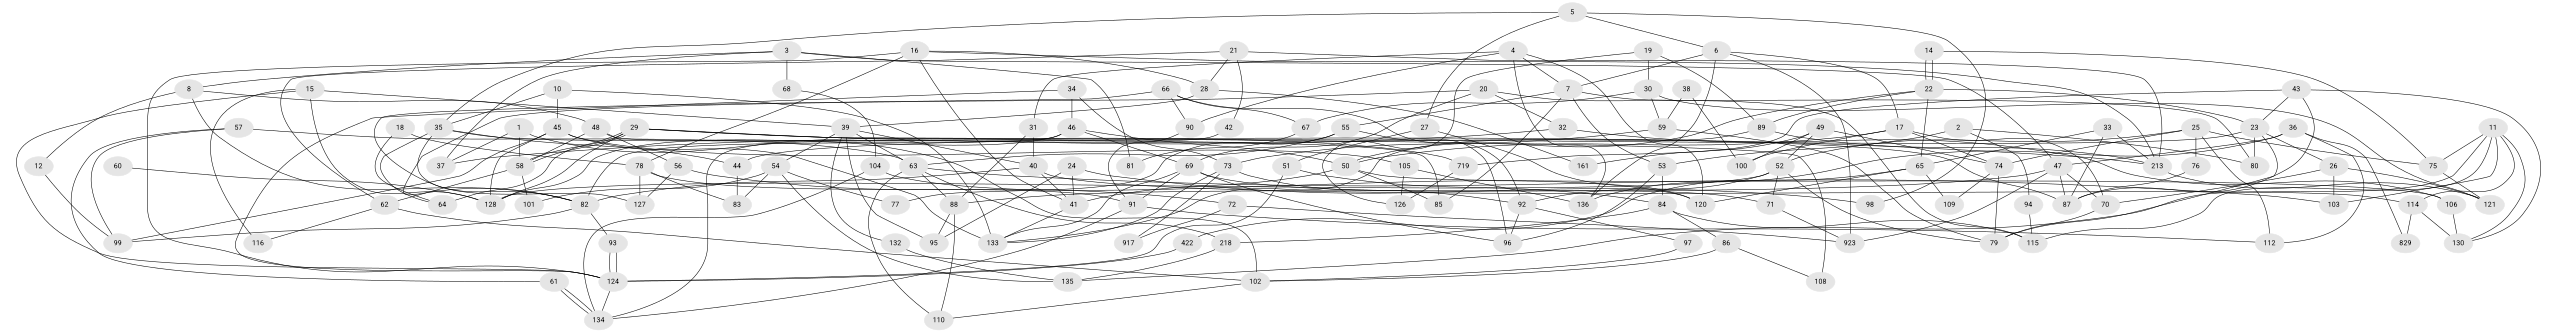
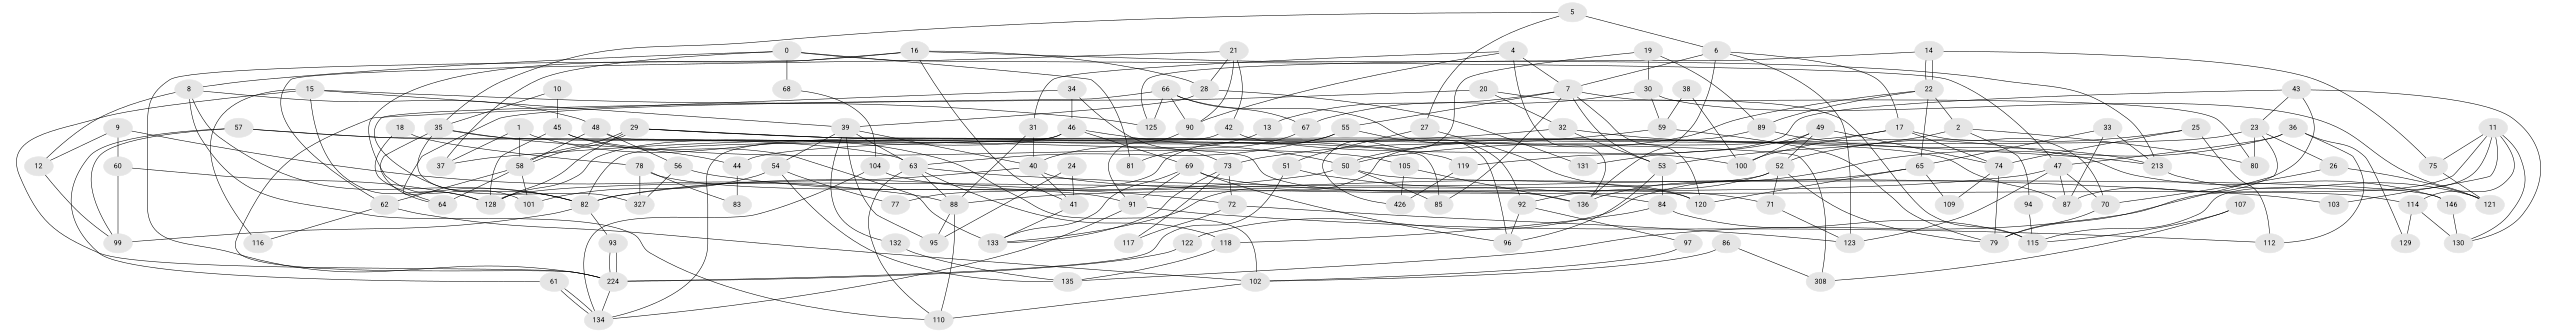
node "3": label "3" -> "0"
edge "21" -- "213": now "21" -- "90"
edge "22" -- "23": now "22" -- "2"
edge "10" -- "133": removed
edge "16" -- "78": now "16" -- "101"
edge "4" -- "120": now "7" -- "120"
node "9": added
node "125": added
node "13": added
edge "20" -- "69": removed
edge "32" -- "53": added
edge "25" -- "75": removed
edge "42" -- "100": added
edge "57" -- "136": added
node "719": label "719" -> "119"
node "161": label "161" -> "131"
node "76": removed
edge "29" -- "64": now "58" -- "64"
edge "50" -- "41": now "50" -- "82"
edge "26" -- "103": removed
edge "54" -- "83": removed
edge "73" -- "92": now "73" -- "72"
edge "45" -- "99": now "60" -- "99"
node "127": label "127" -> "327"
node "126": label "126" -> "426"
node "98": removed
node "107": added
node "106": label "106" -> "146"
edge "8" -- "110": added
edge "84" -- "86": removed
node "917": label "917" -> "117"
node "422": label "422" -> "122"
node "218": label "218" -> "118"
node "923": label "923" -> "123"
node "829": label "829" -> "129"
node "124": label "124" -> "224"
node "108": label "108" -> "308"
